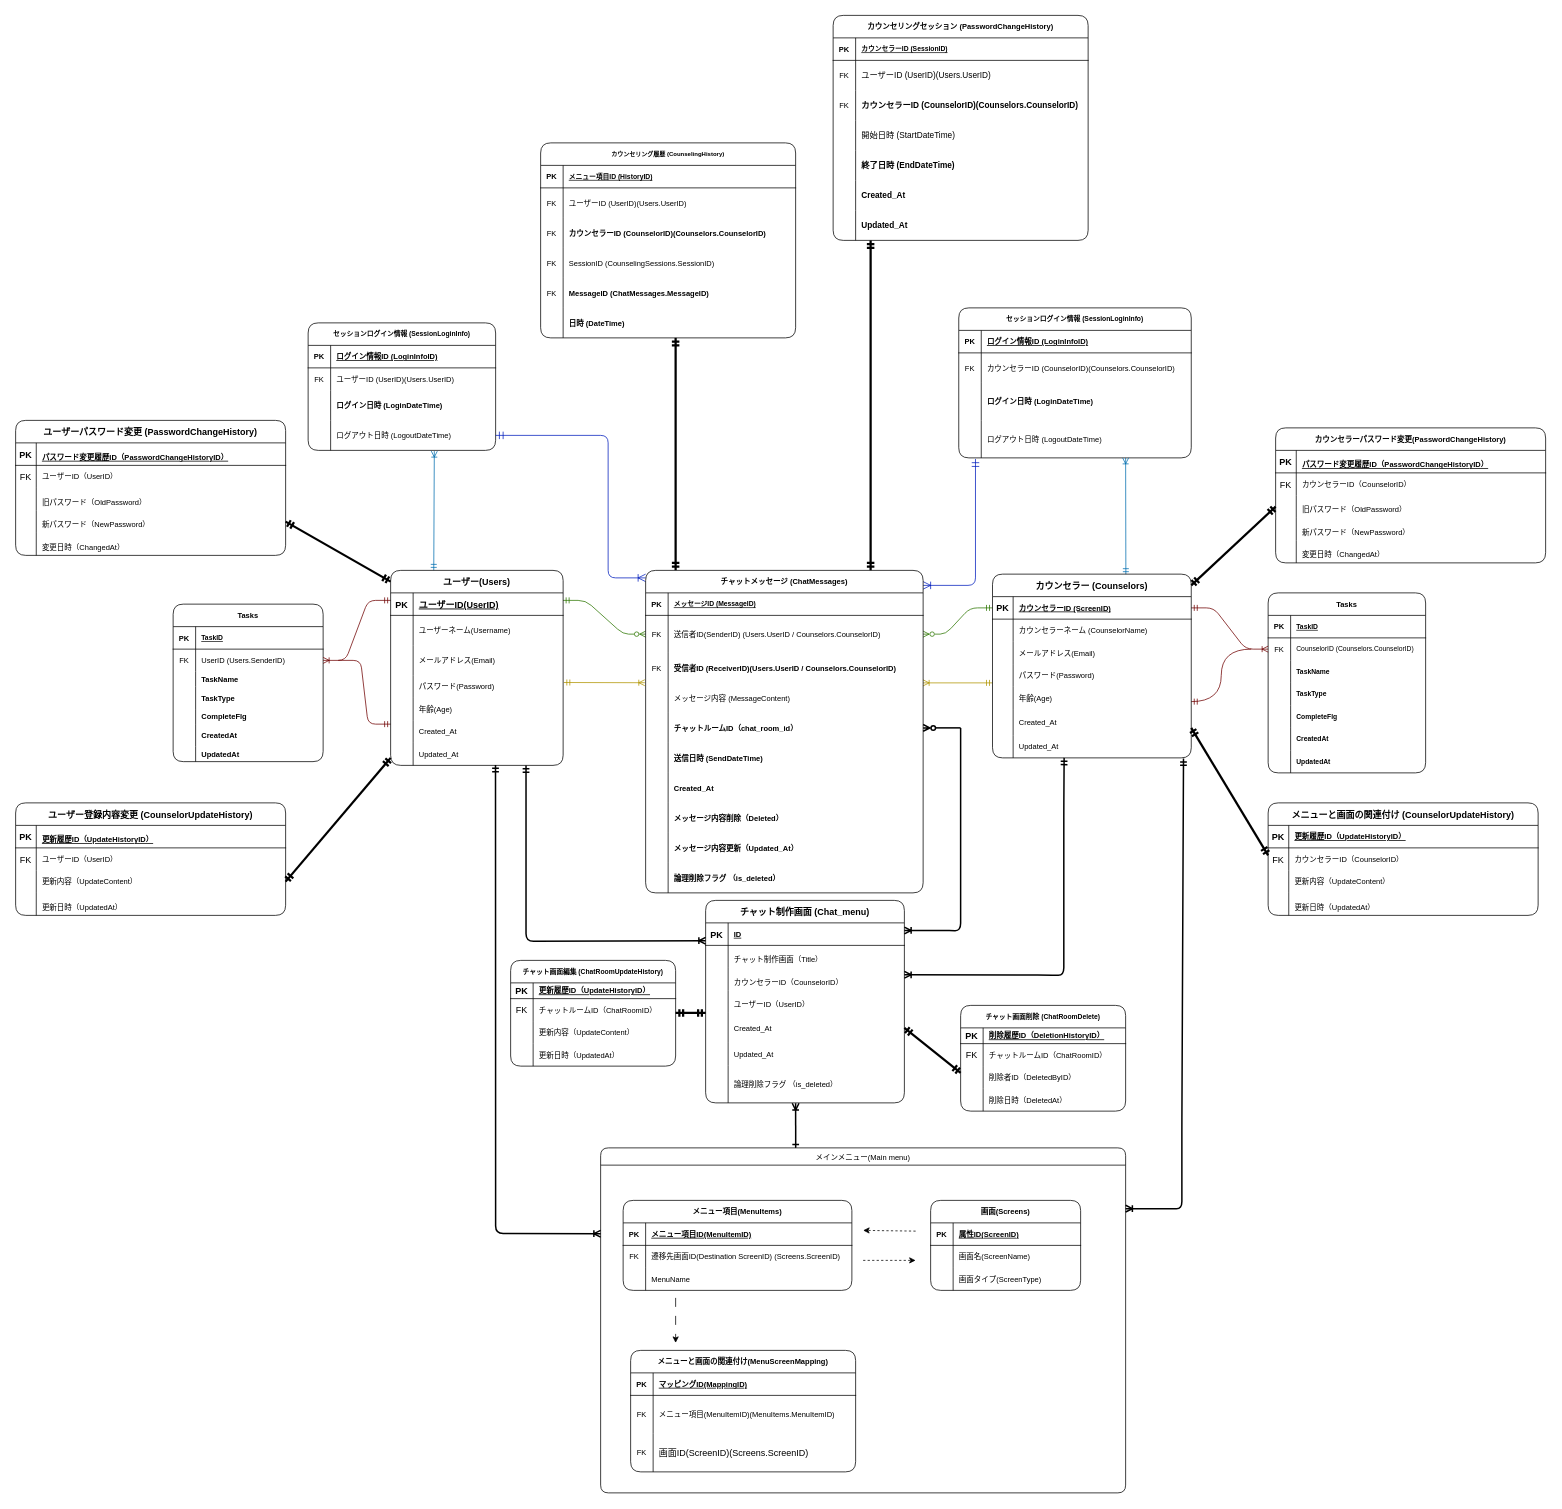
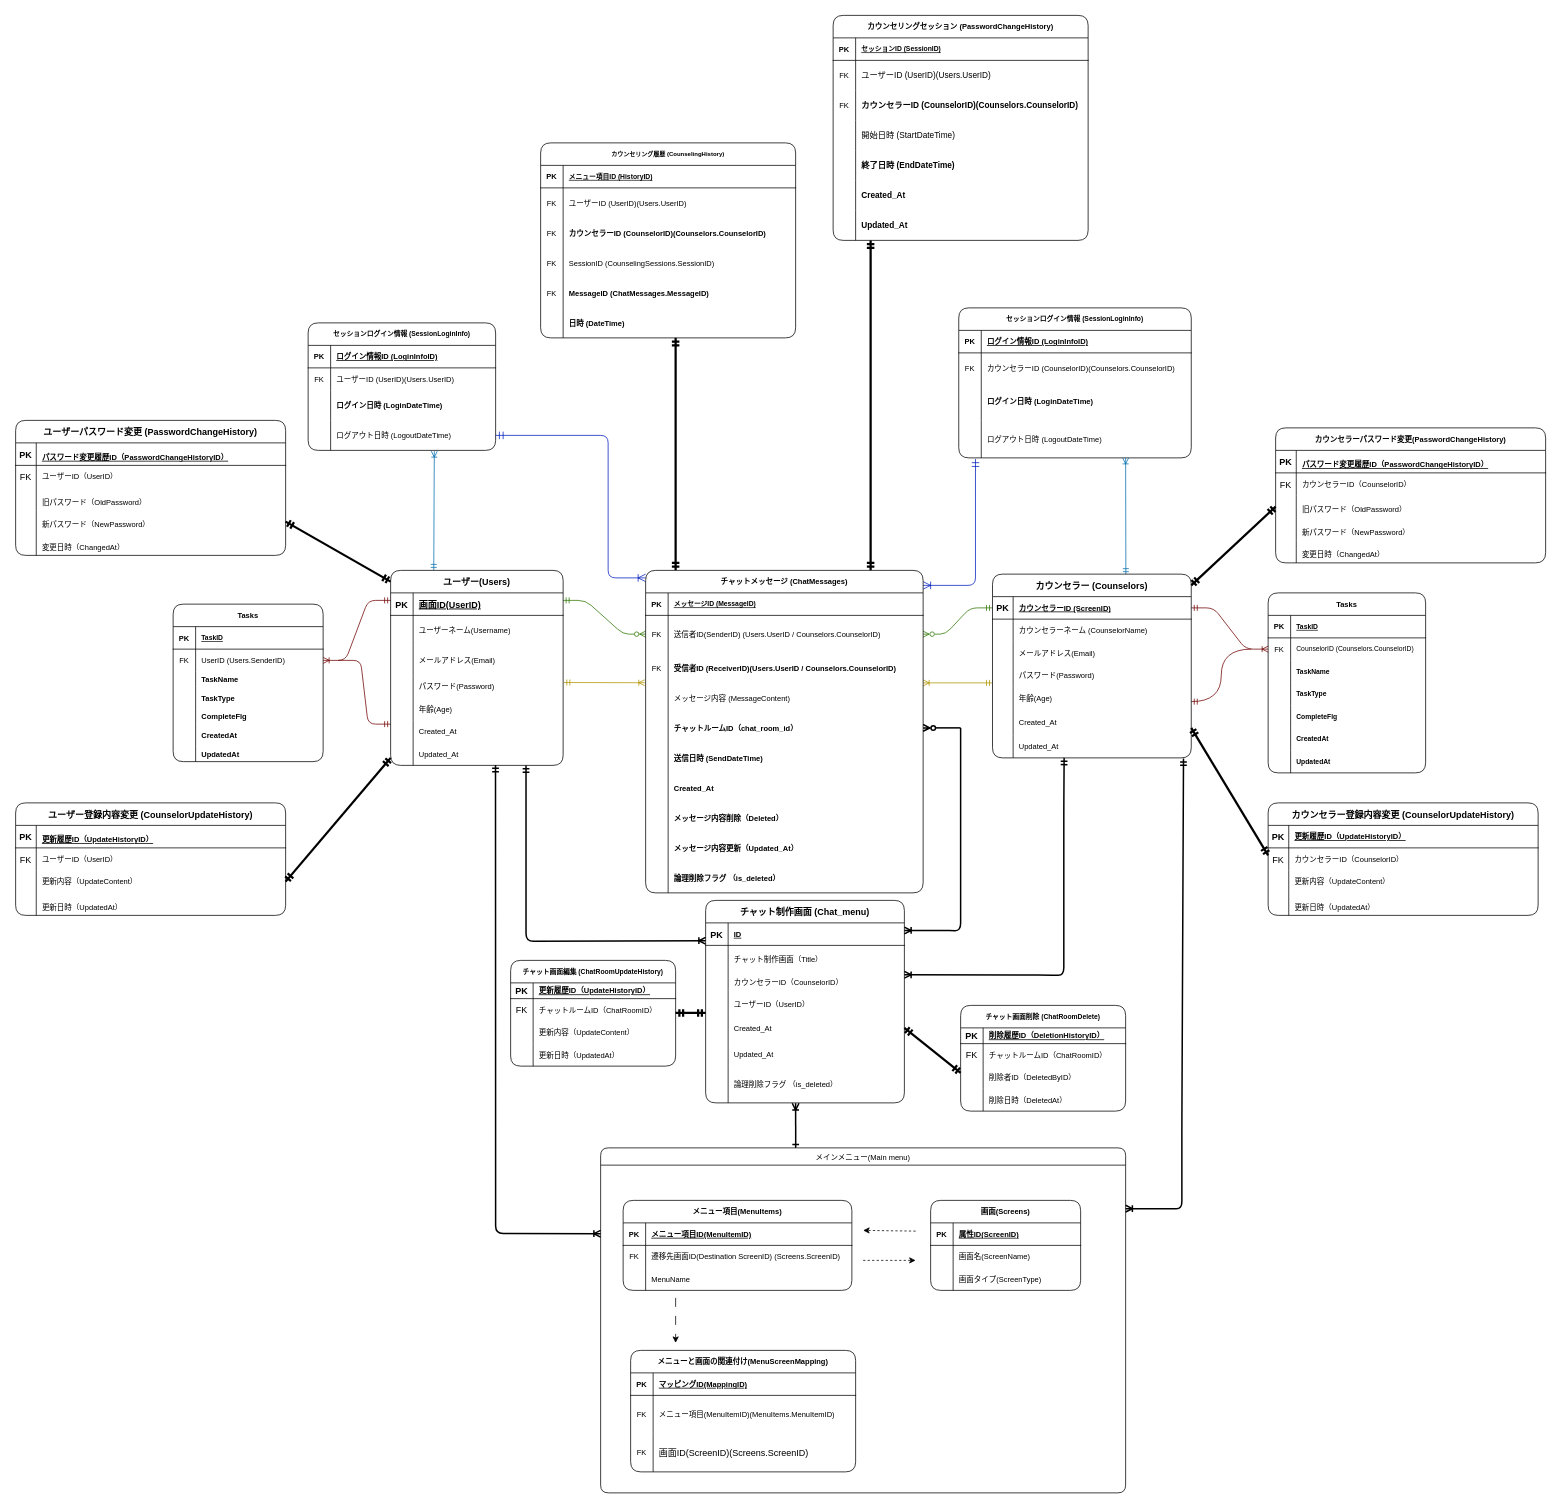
node "カウンセラーID (SessionID)": label "カウンセラーID (SessionID)" -> "セッションID (SessionID)"
node "ユーザーID(UserID)": label "ユーザーID(UserID)" -> "画面ID(UserID)"
node "メニューと画面の関連付け (CounselorUpdateHistory)": label "メニューと画面の関連付け (CounselorUpdateHistory)" -> "カウンセラー登録内容変更 (CounselorUpdateHistory)"
